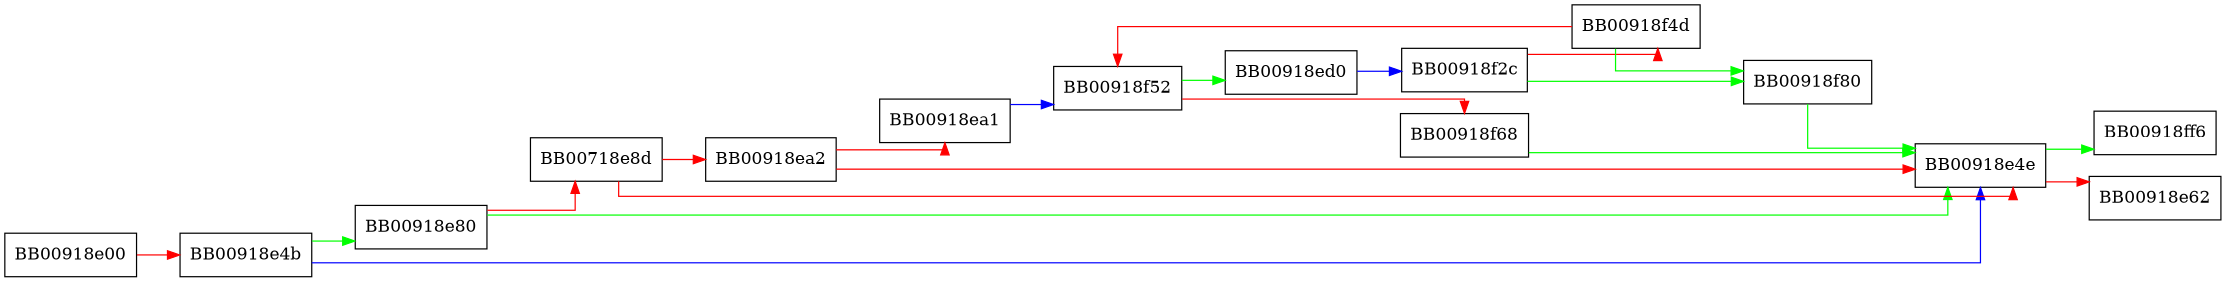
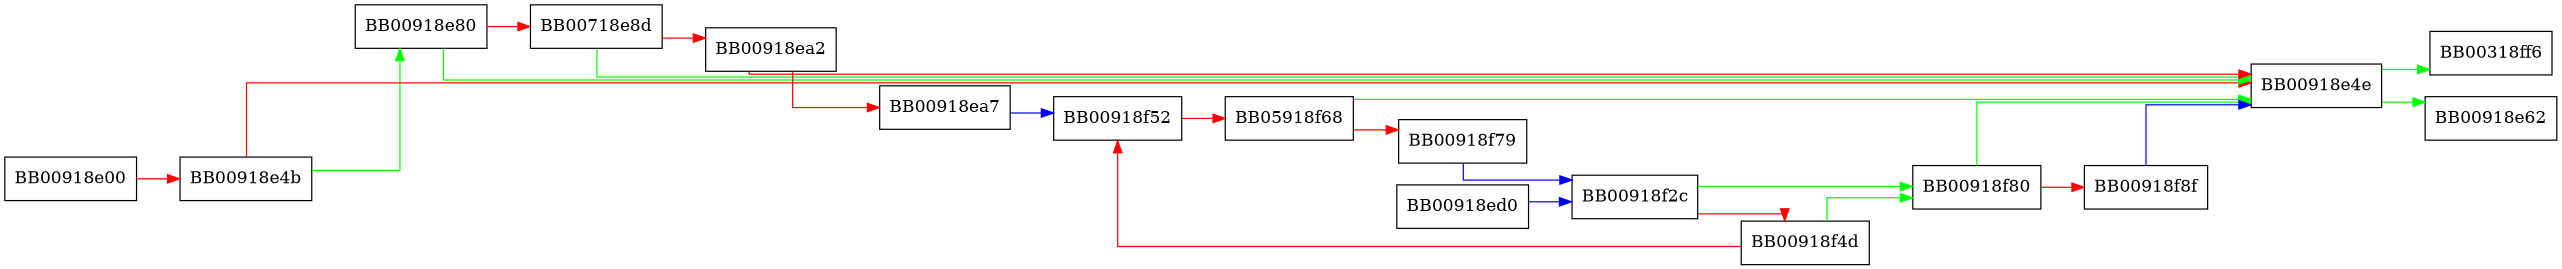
edge "BB00918f52" -> "BB00918ed0": removed
node "BB00918ea1": label "BB00918ea1" -> "BB00918ea7"
node "BB00918ff6": label "BB00918ff6" -> "BB00318ff6"
node "BB00918f68": label "BB00918f68" -> "BB05918f68"
node "BB00918f79": added
edge "BB00918e4e" -> "BB00918e62": color red -> green
node "BB00918f8f": added
edge "BB00718e8d" -> "BB00918e4e": color red -> green
edge "BB00918e4b" -> "BB00918e4e": color blue -> red
